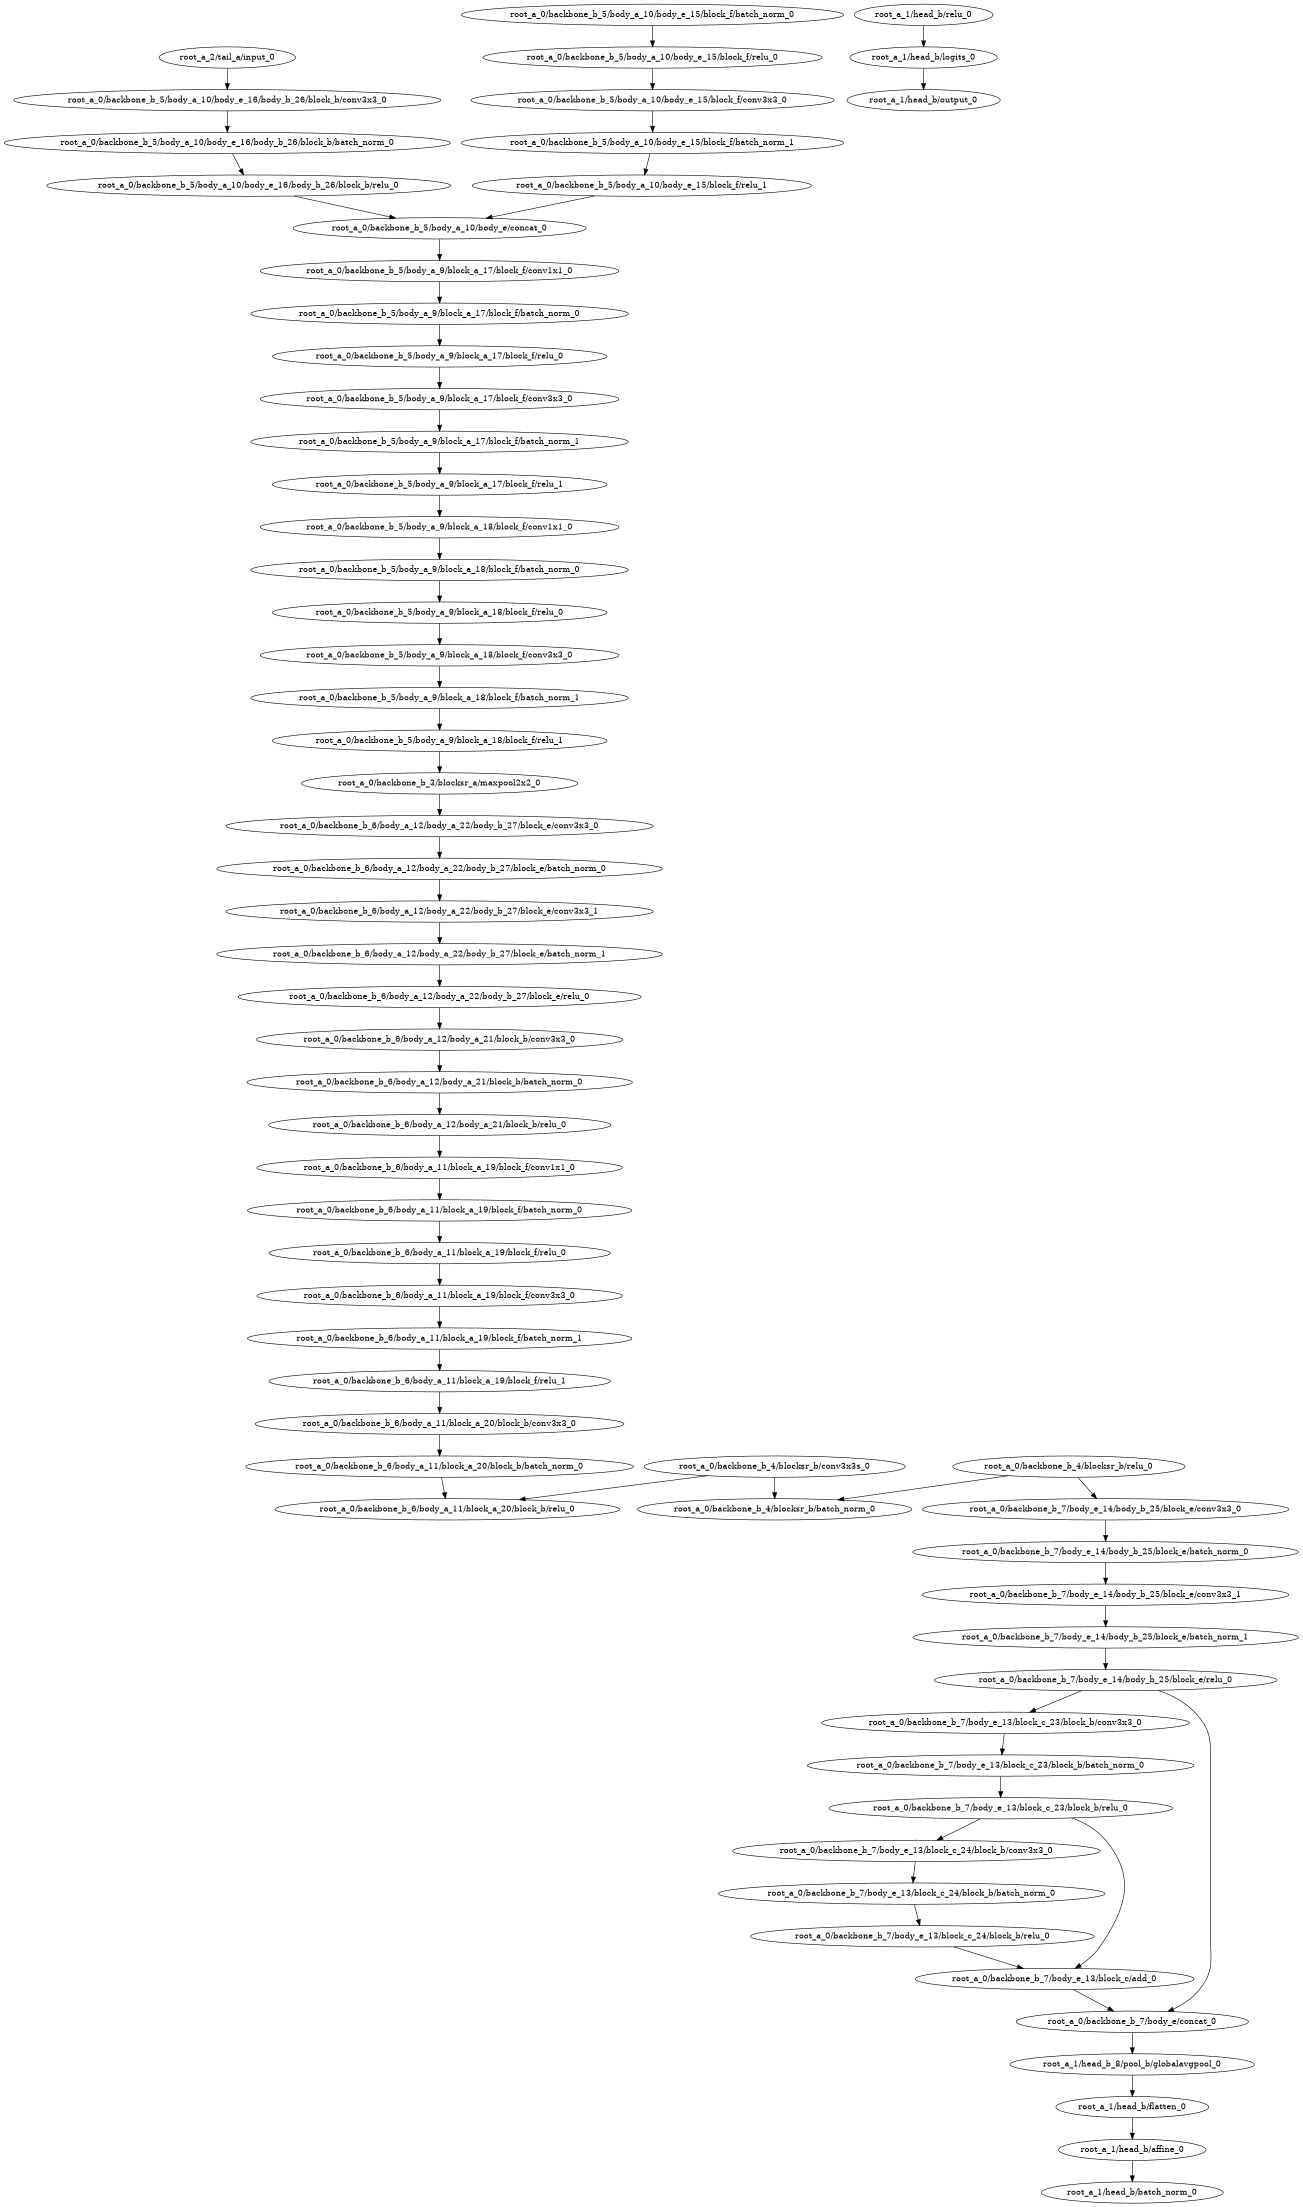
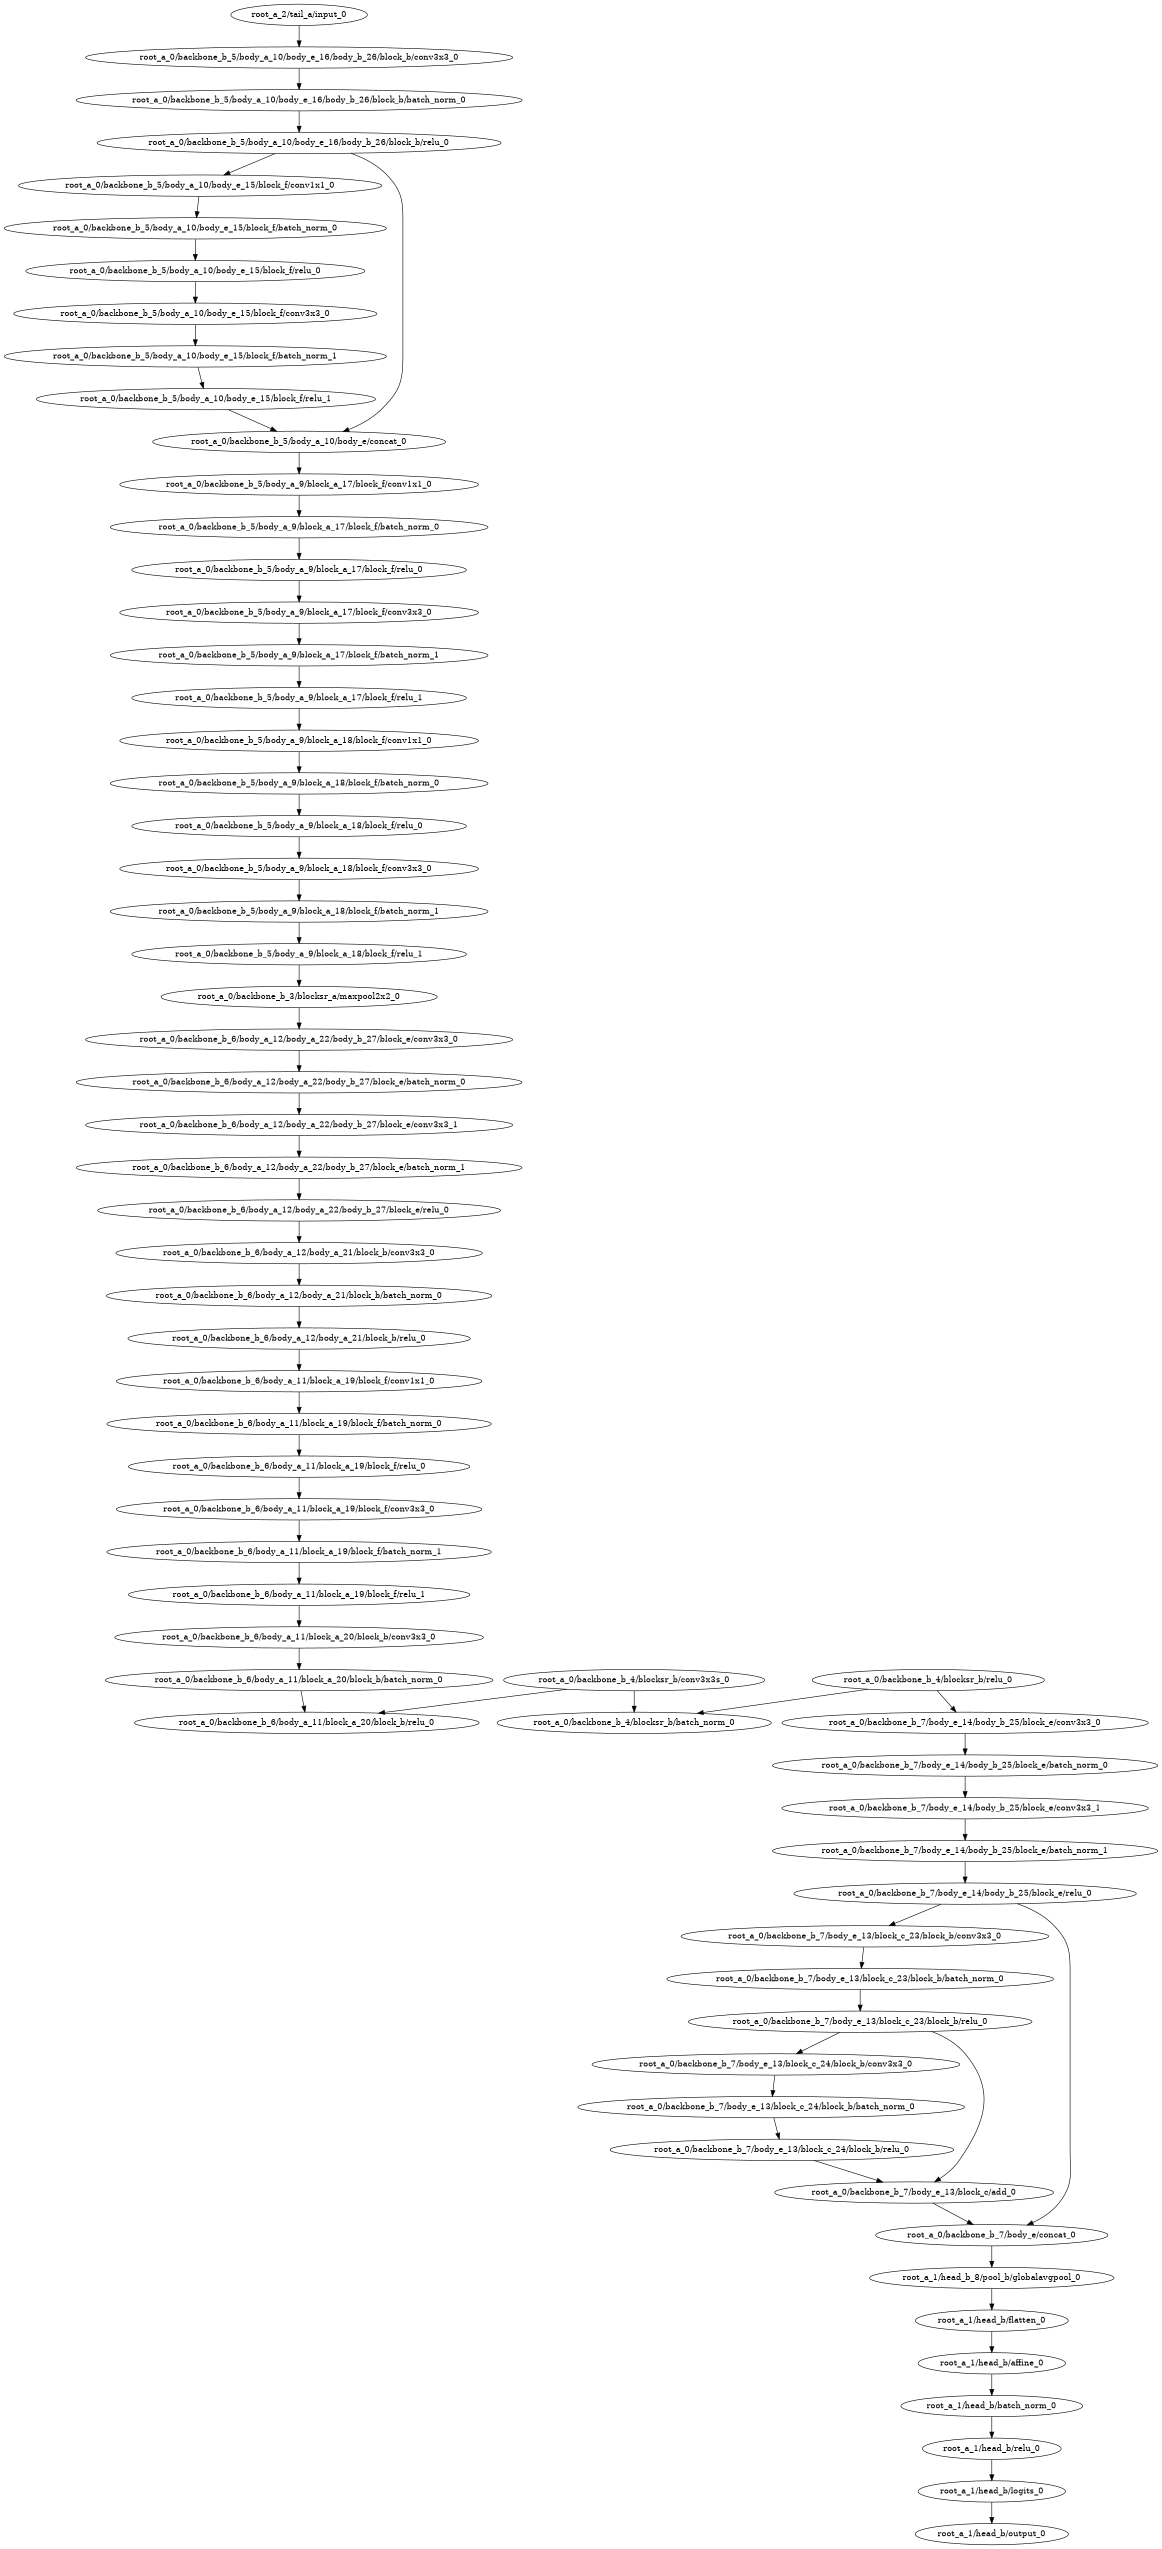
node "root_a_0/backbone_b_5/body_a_10/body_e_15/block_f/conv1x1_0": added
edge "root_a_1/head_b/batch_norm_0" -> "root_a_1/head_b/relu_0": added
